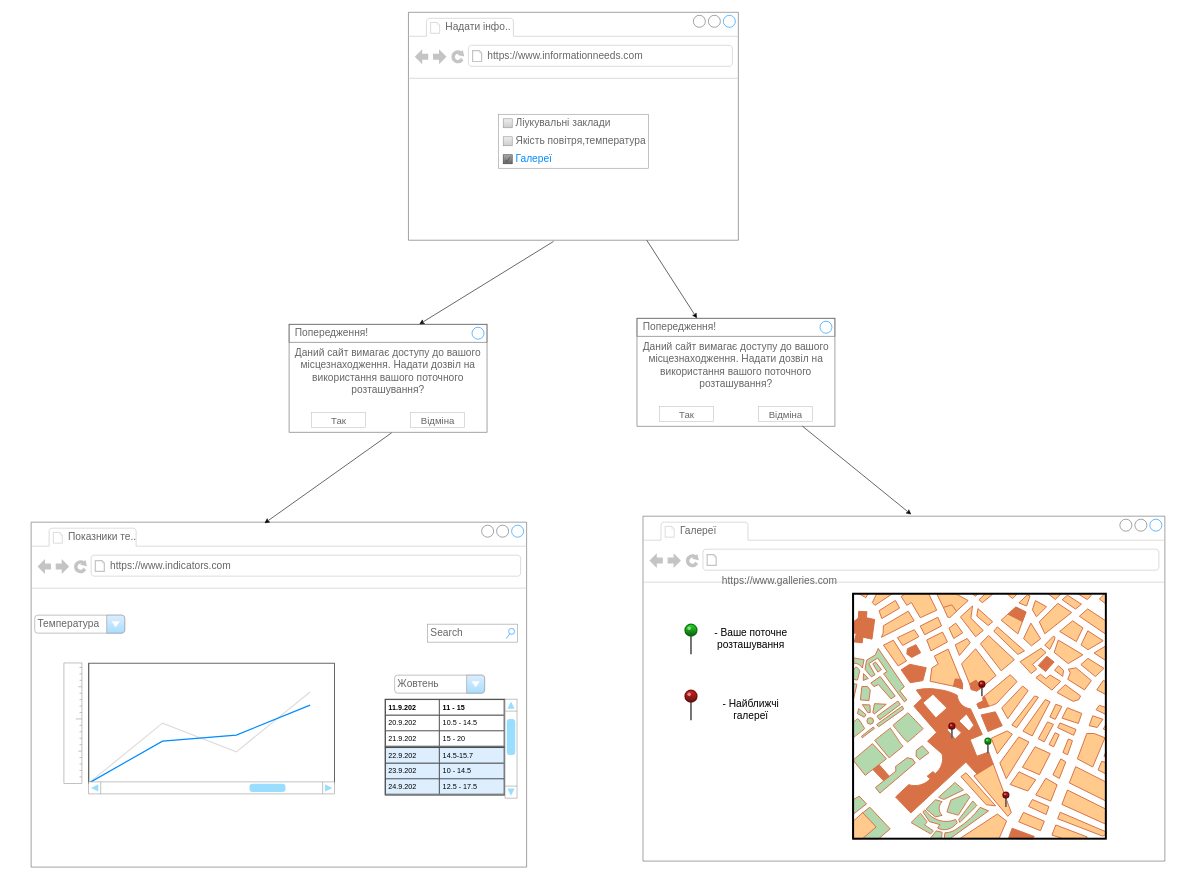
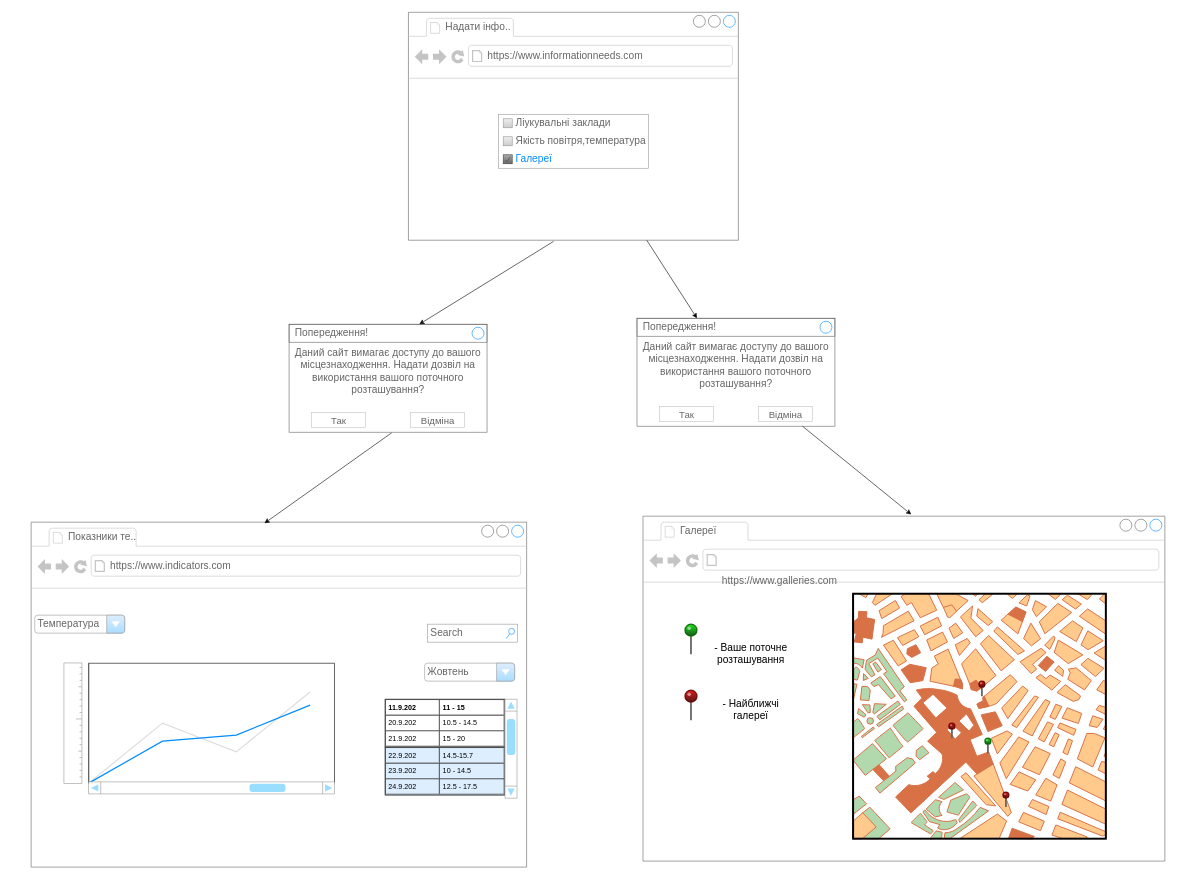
node "- Ваше поточне розташування": moved (751, 639) -> (751, 654)
node "Жовтень": moved (440, 684) -> (470, 672)
